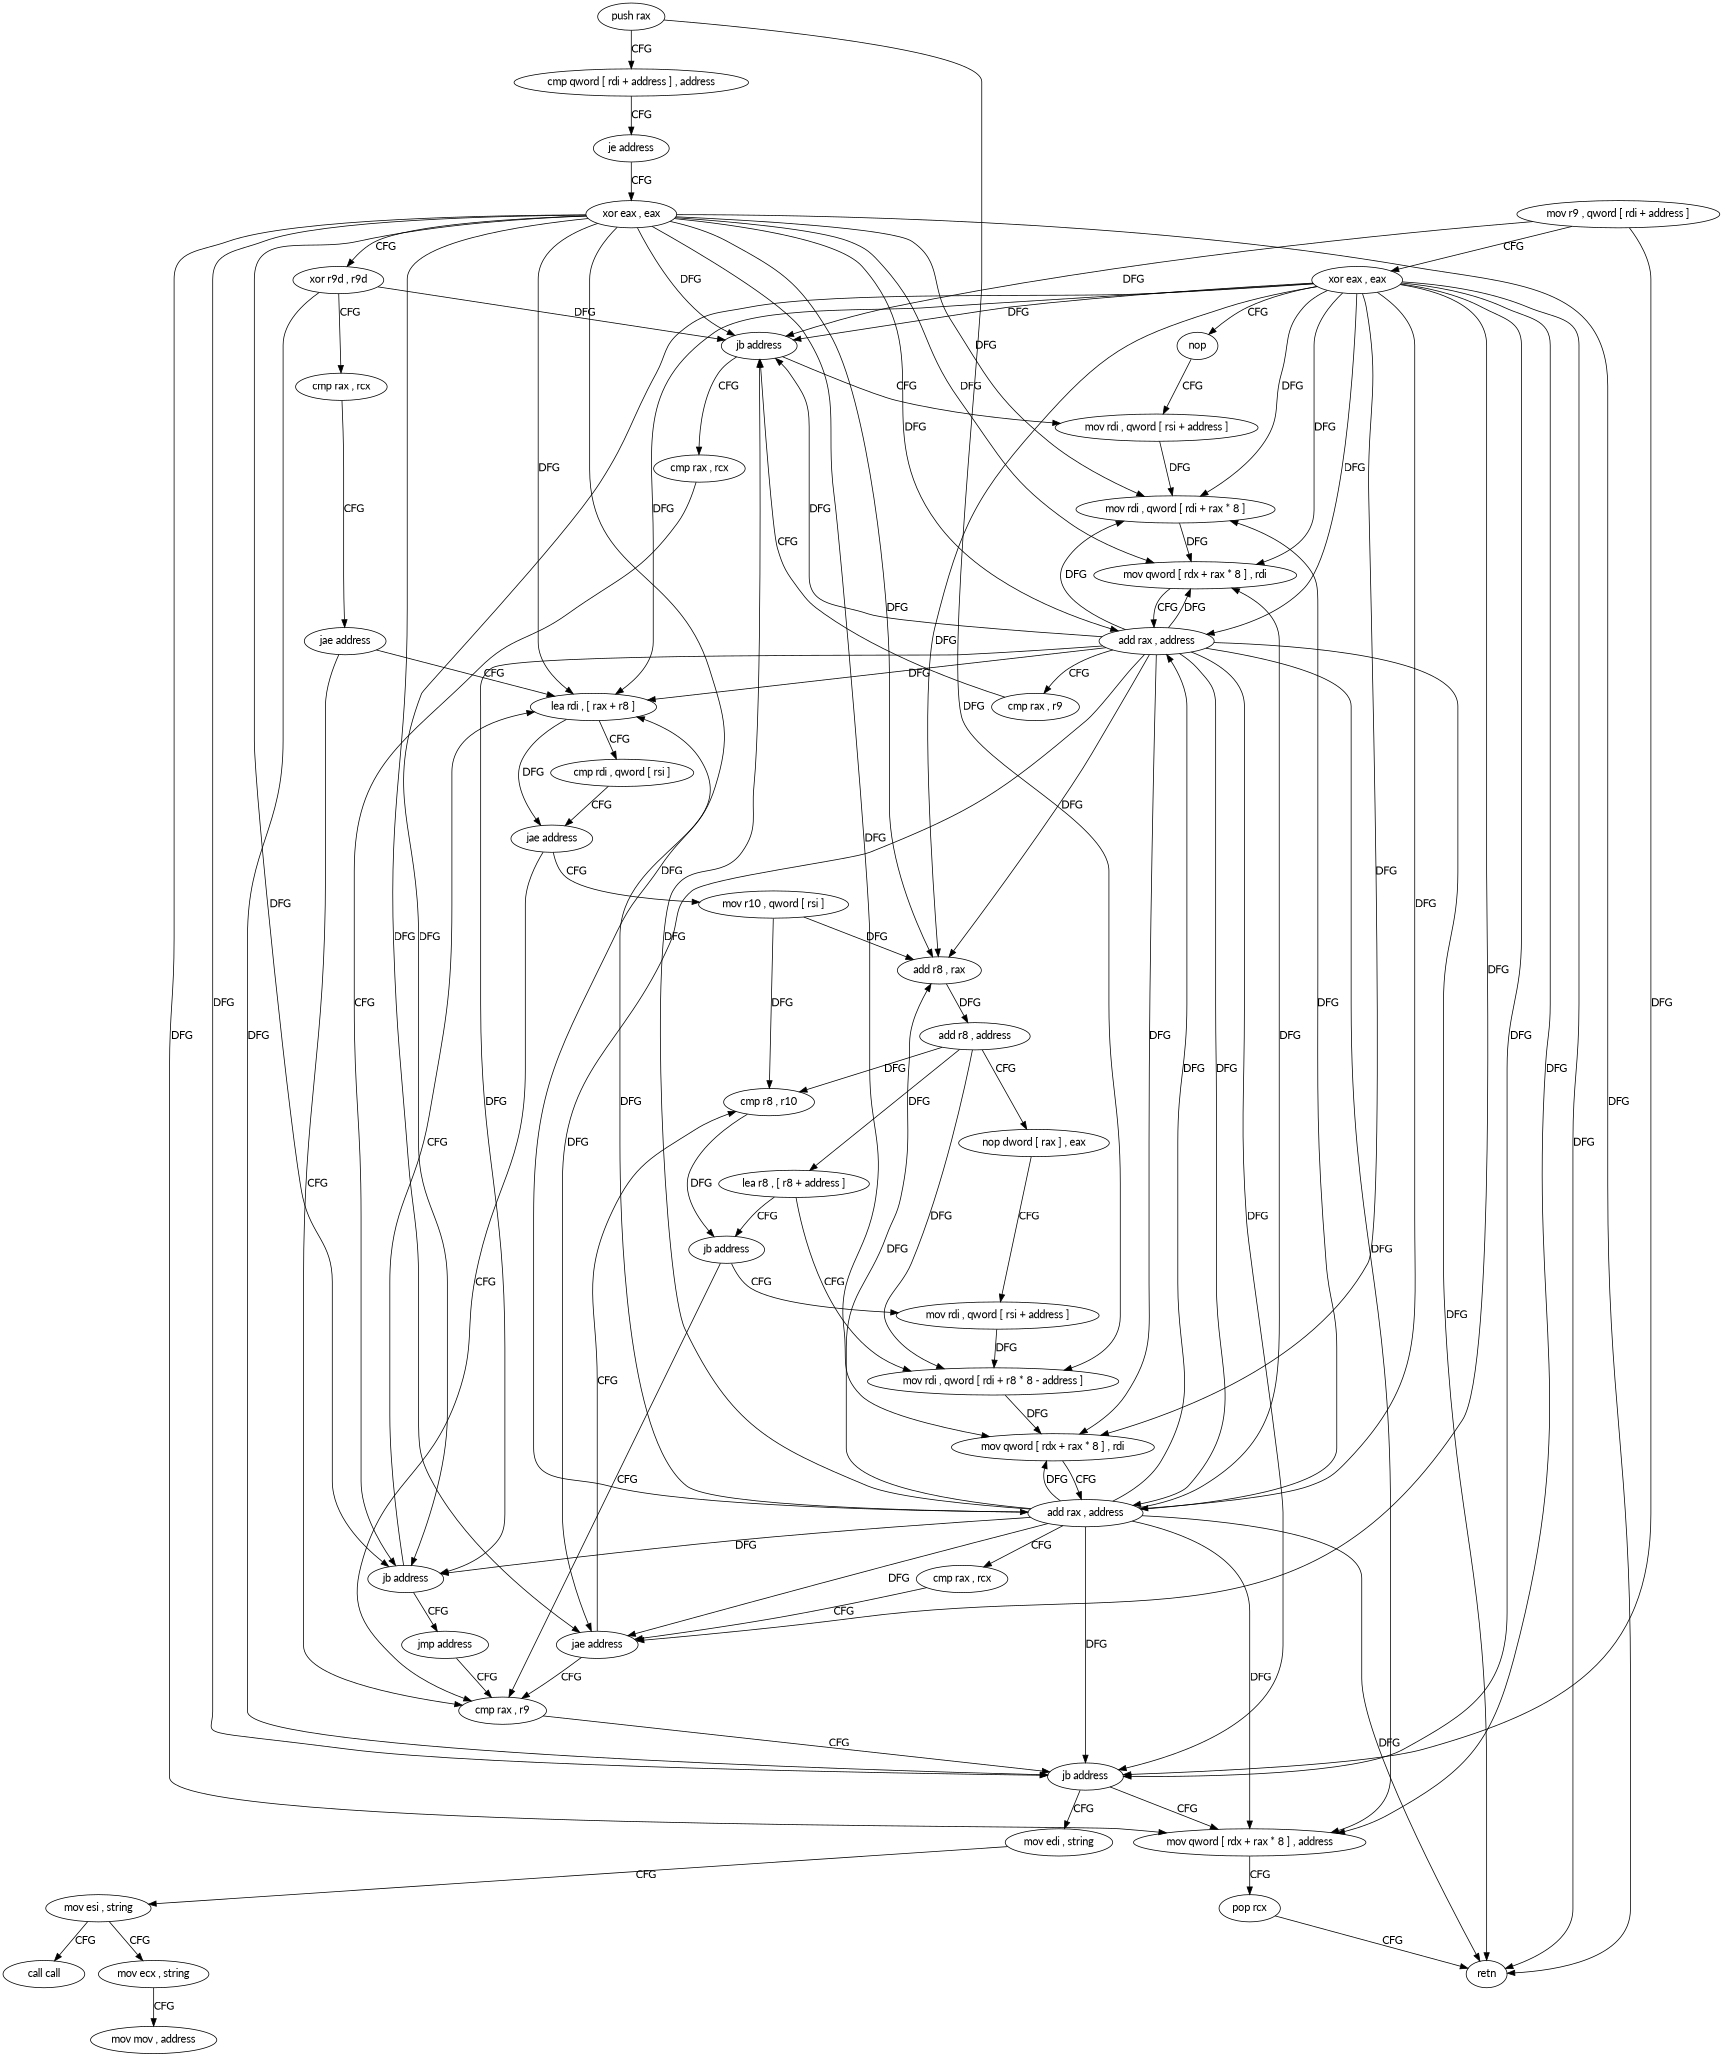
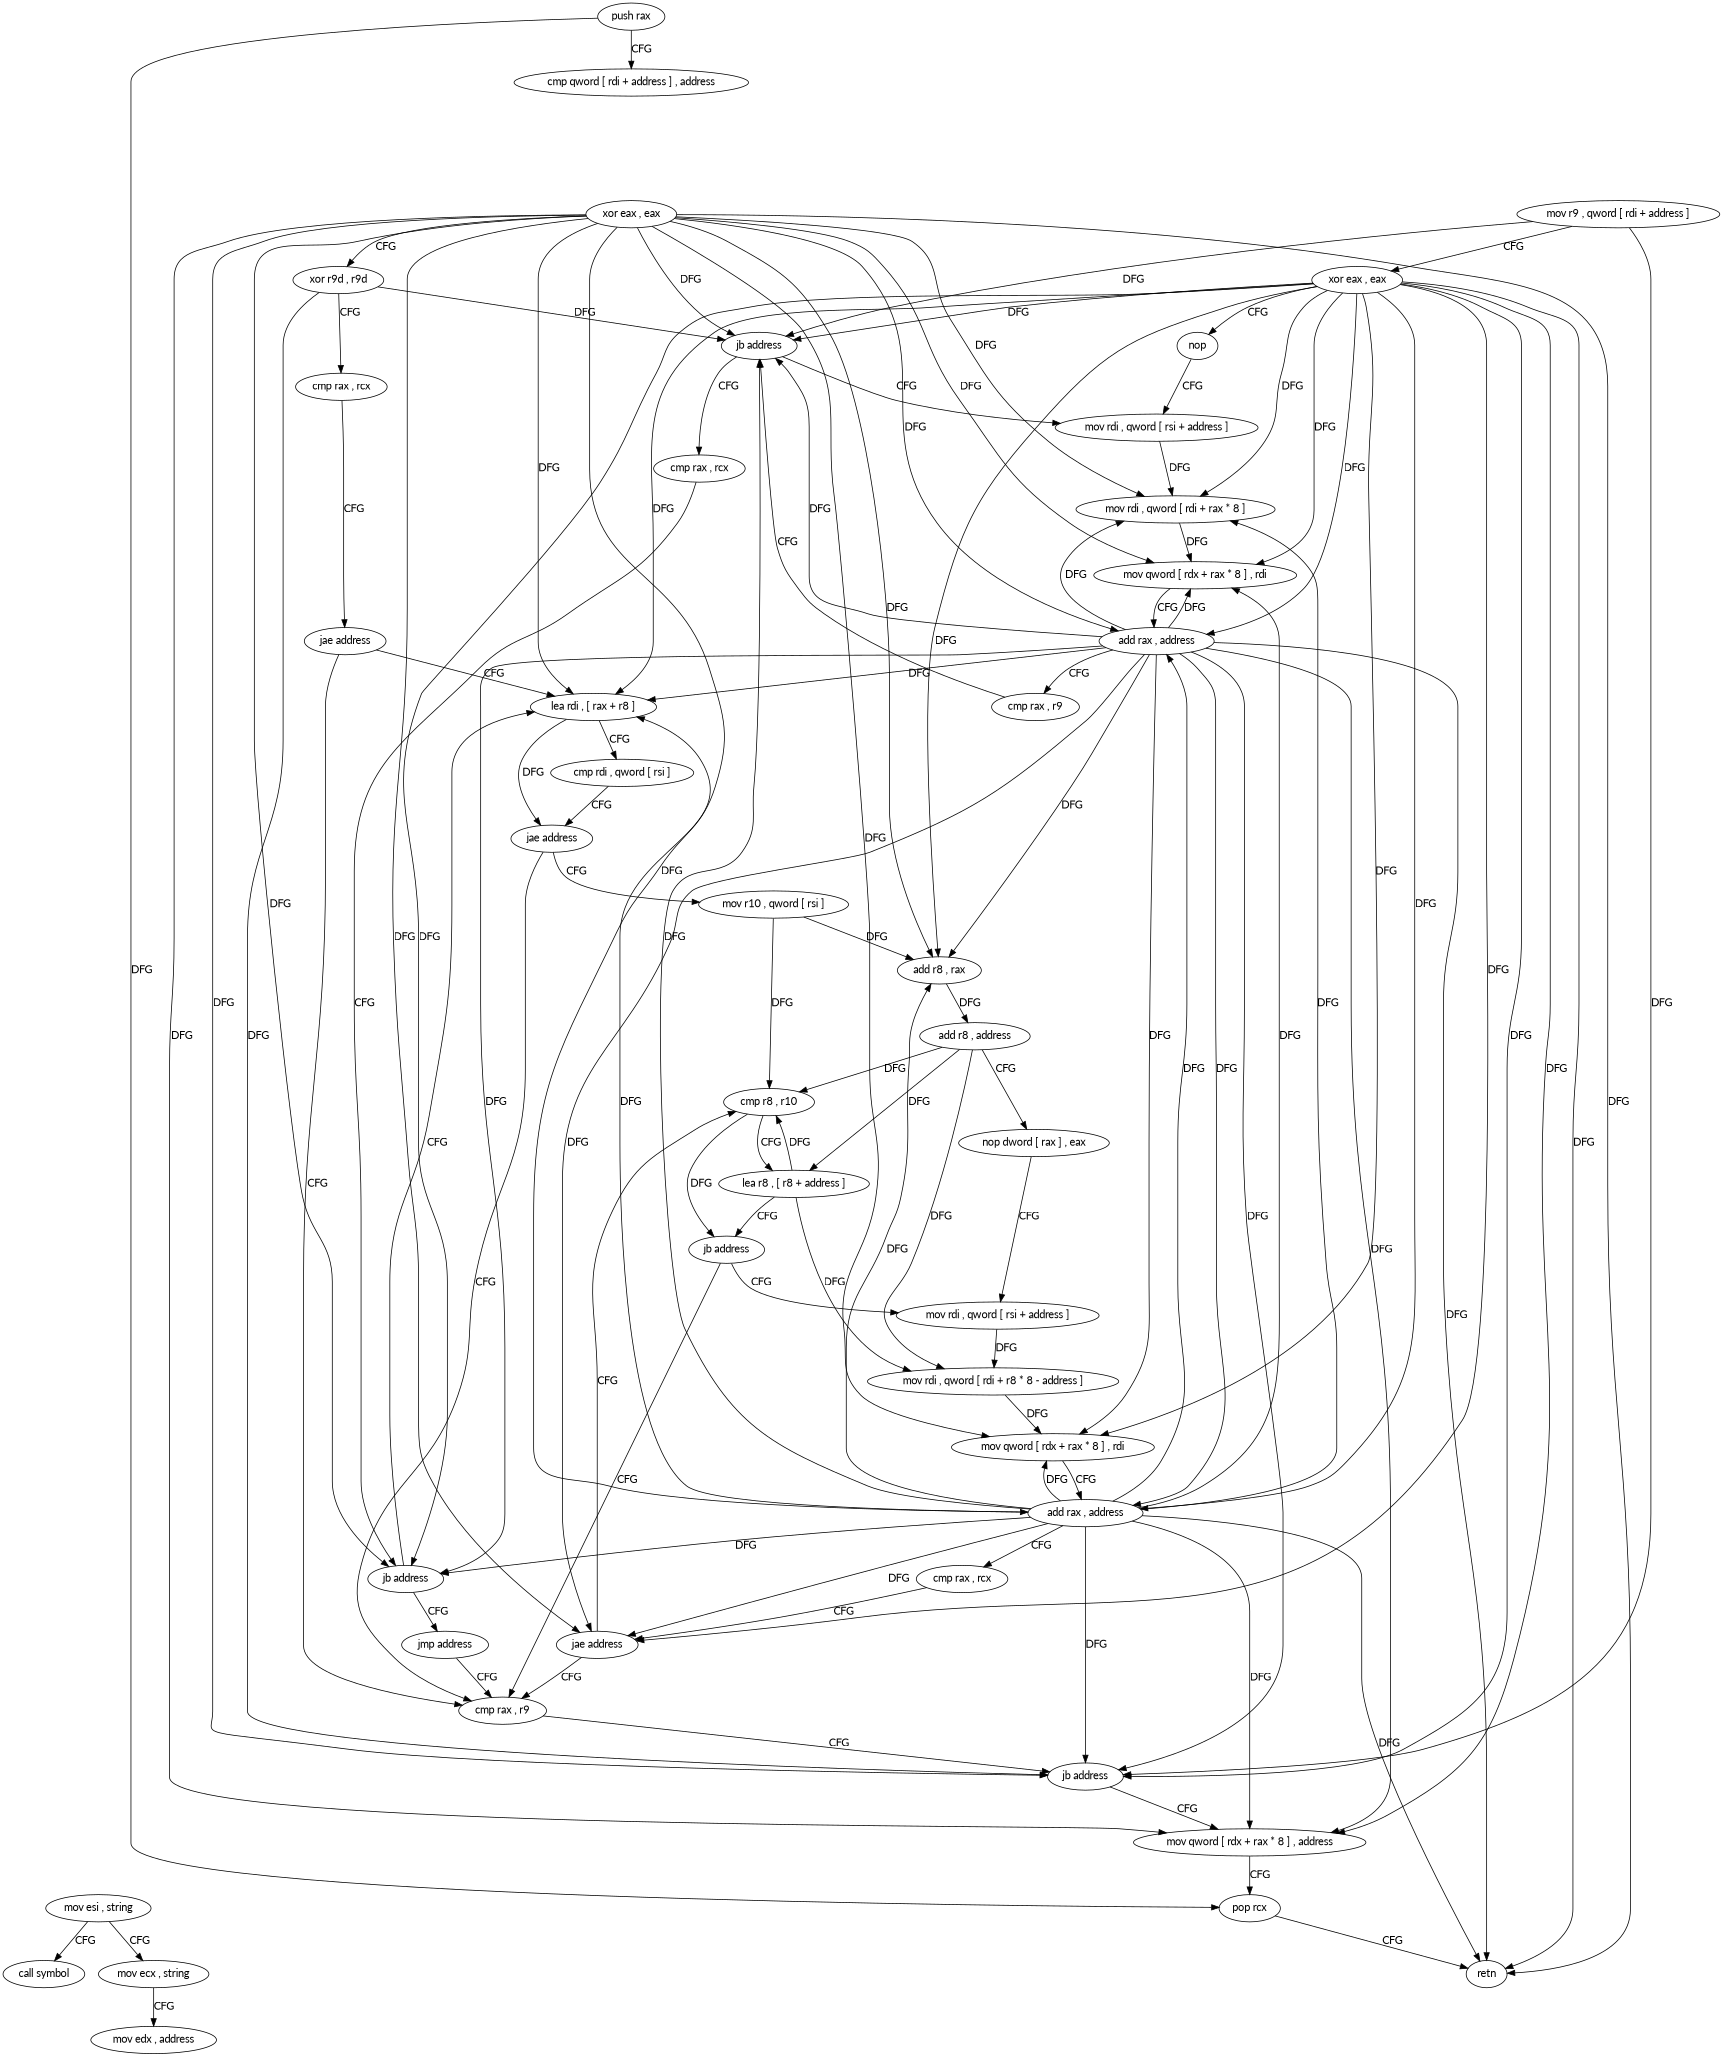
node "je address": removed
edge "push rax" -> "mov rdi , qword [ rdi + r8 * 8 - address ]": now "push rax" -> "pop rcx"
edge "cmp r8 , r10" -> "lea r8 , [ r8 + address ]": added, label "CFG"
edge "lea r8 , [ r8 + address ]" -> "cmp r8 , r10": added, label "DFG"
edge "lea r8 , [ r8 + address ]" -> "mov rdi , qword [ rdi + r8 * 8 - address ]": label "CFG" -> "DFG"
node "mov edi , string": removed
node "call call": label "call call" -> "call symbol"
node "mov mov , address": label "mov mov , address" -> "mov edx , address"
